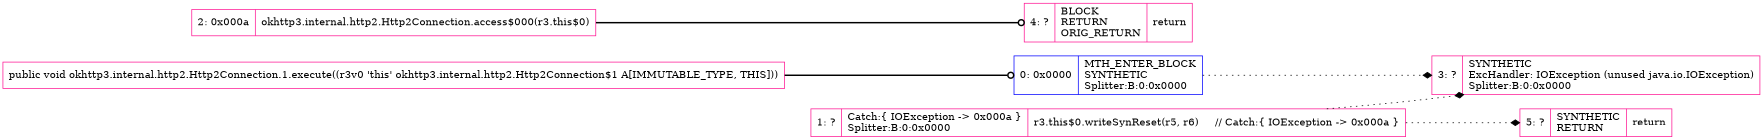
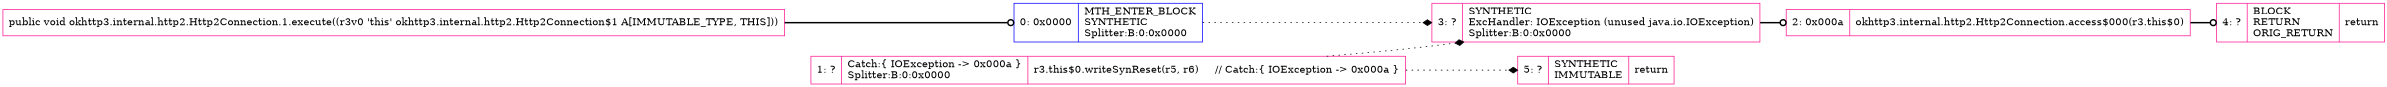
edge "3: ?" -> "2: 0x000a": added
node "5: ?": text "RETURN" -> "IMMUTABLE"
